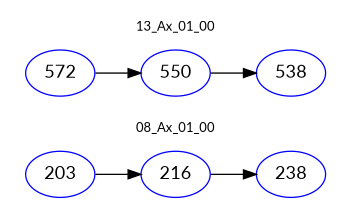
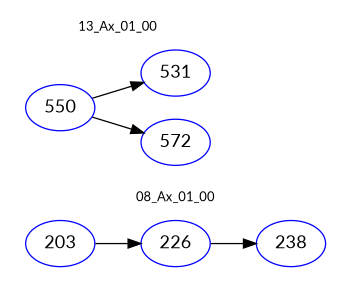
edge "572" -> "550": reversed
node "538": label "538" -> "531"
node "216": label "216" -> "226"
